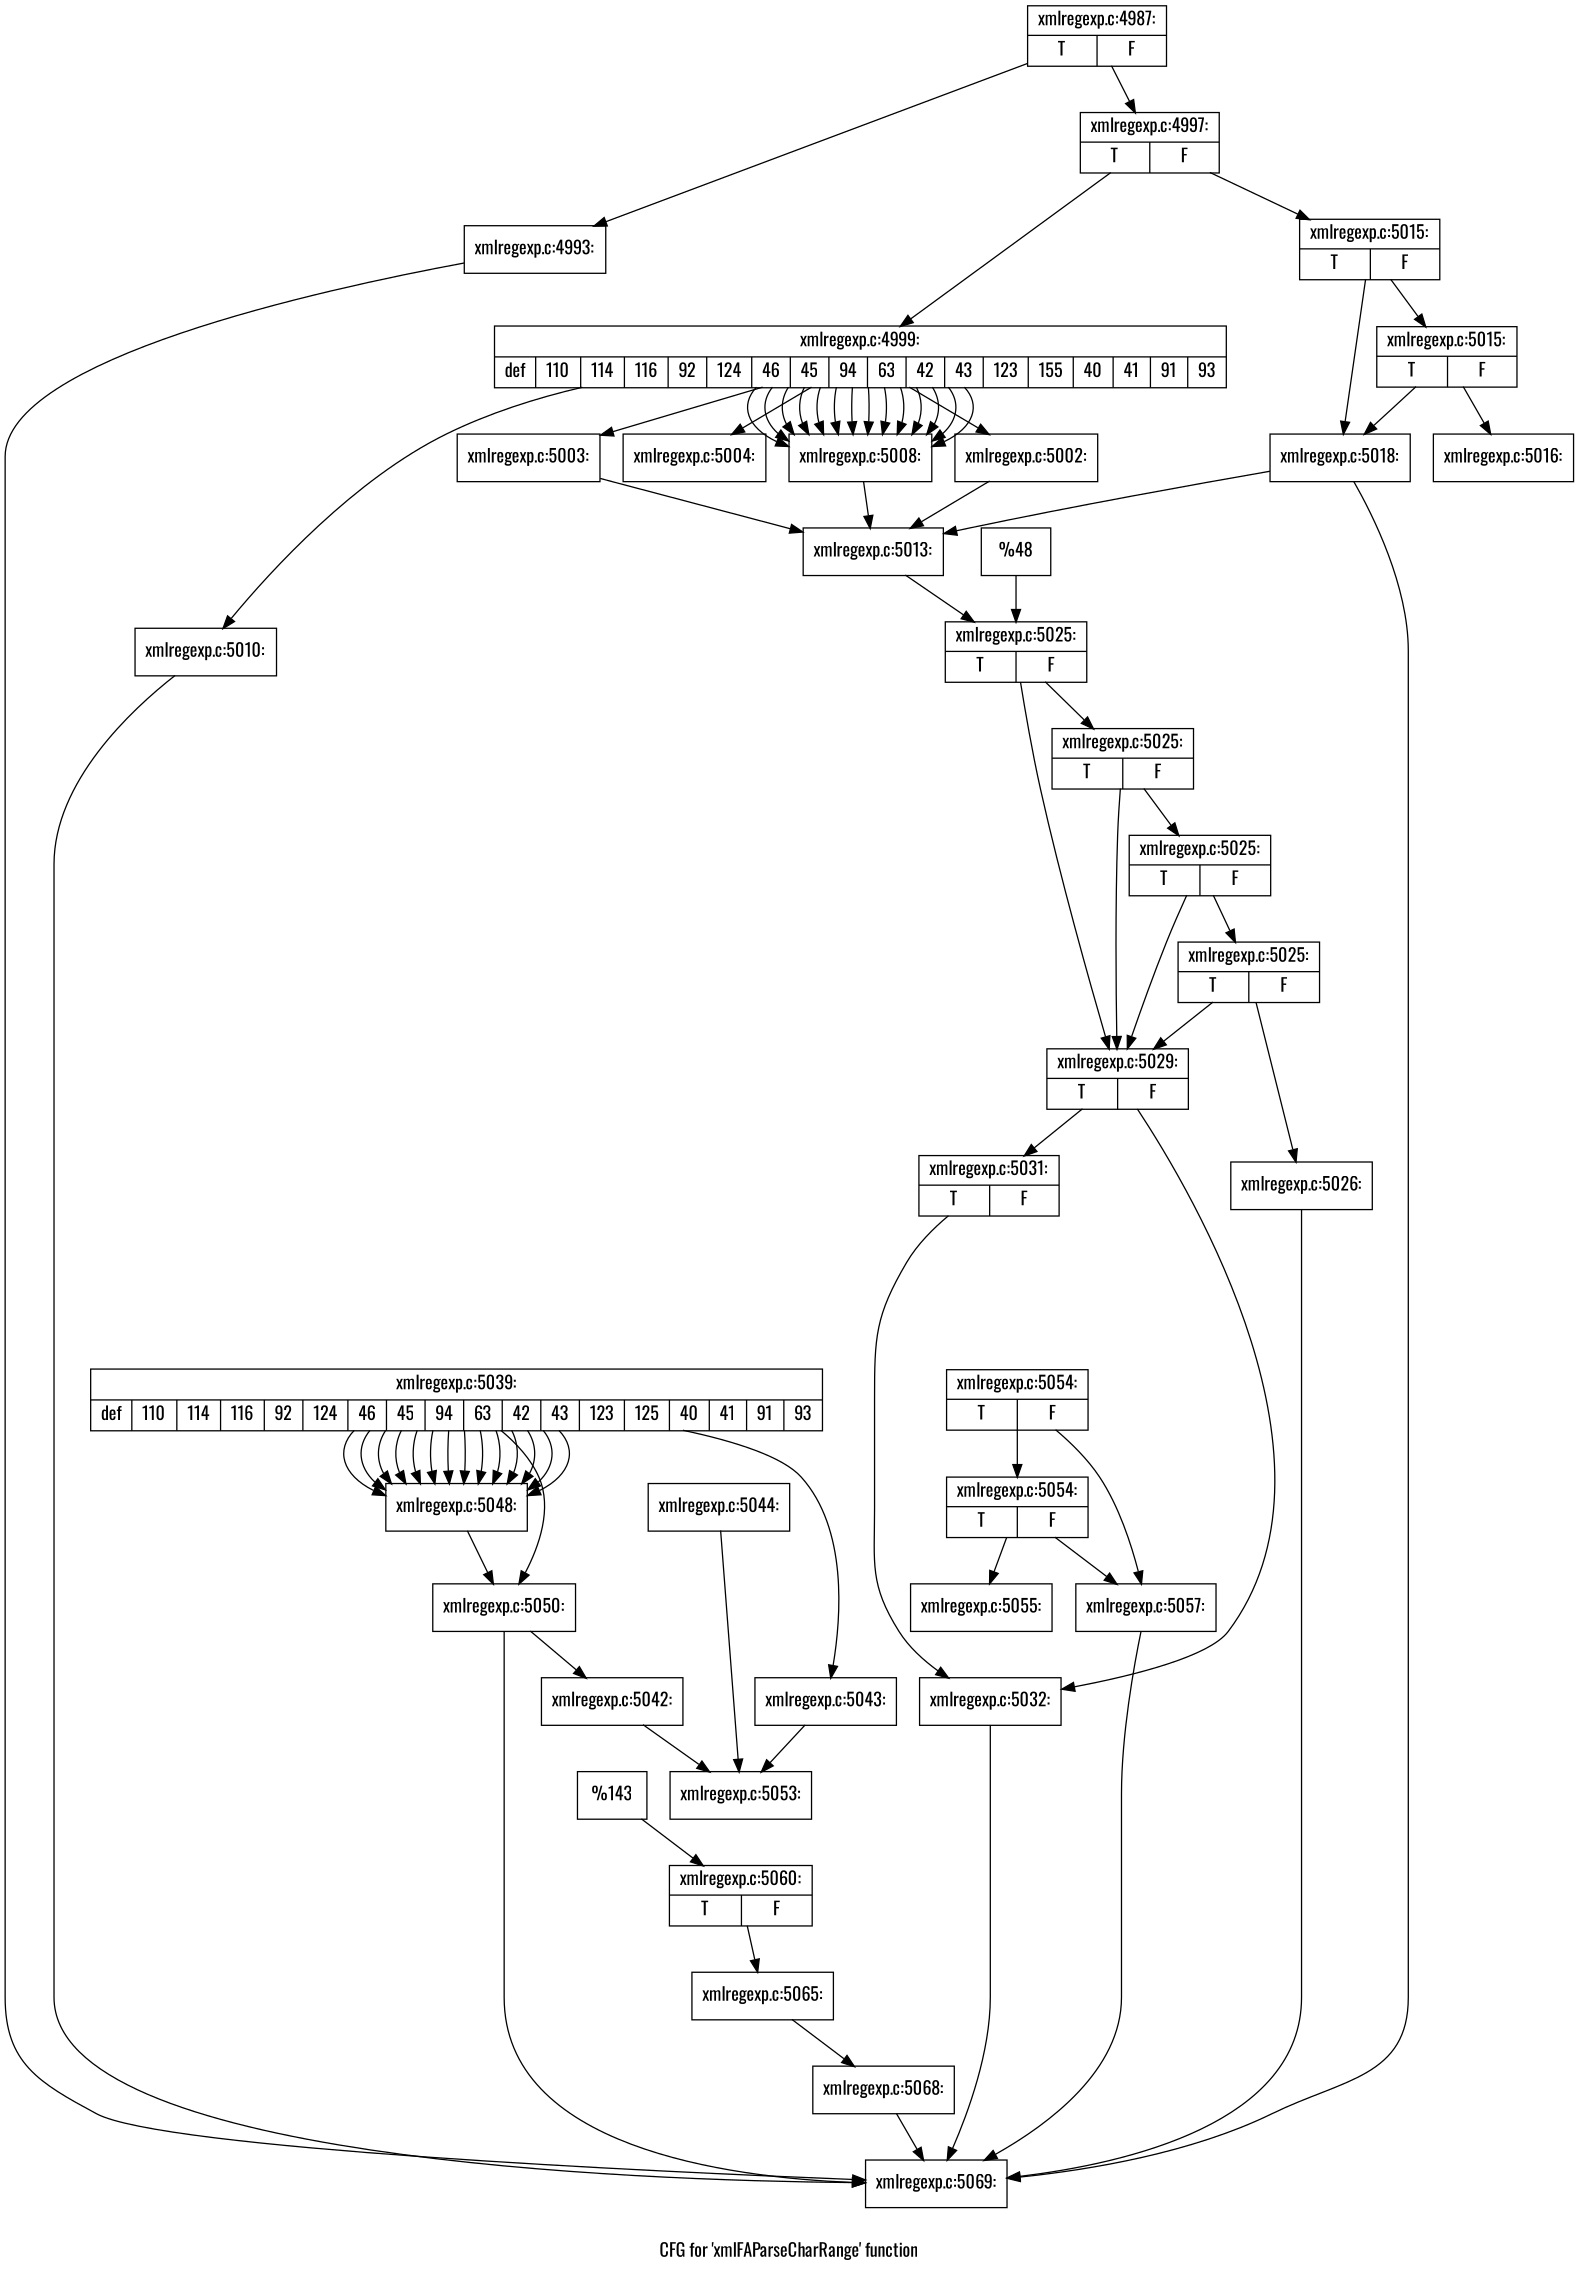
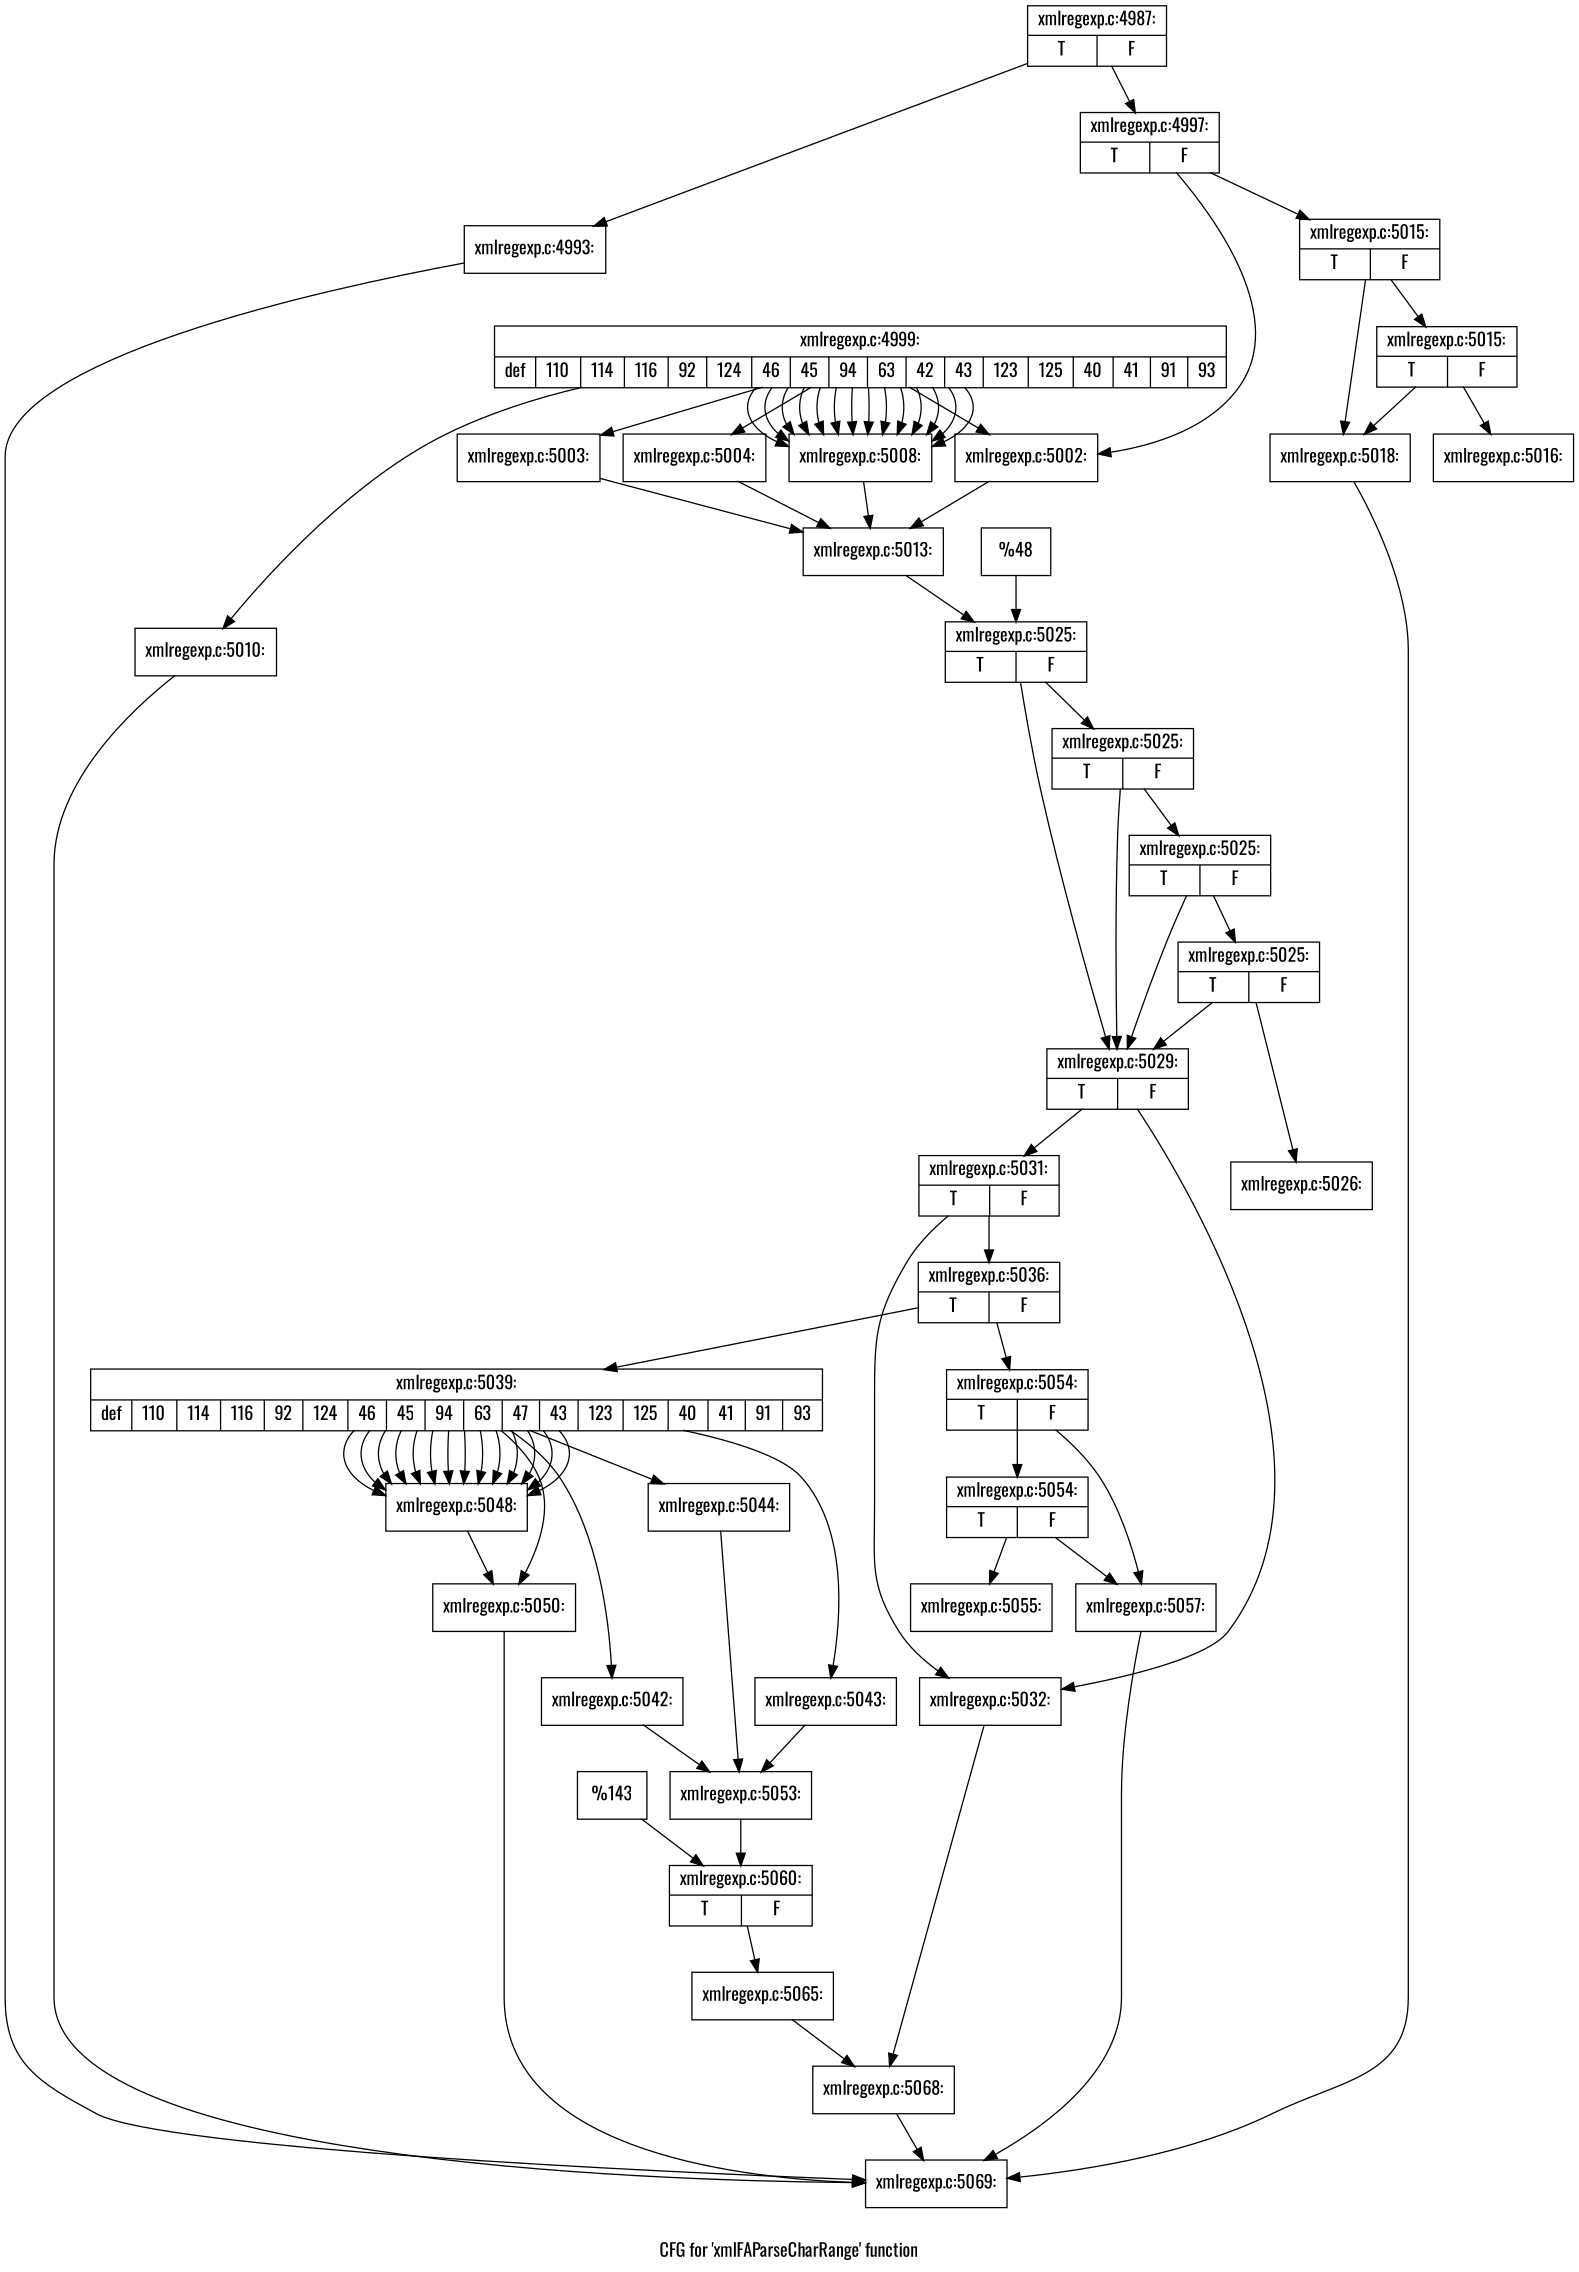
edge "xmlregexp.c:4997:" -> "xmlregexp.c:4999:": now "xmlregexp.c:4997:" -> "xmlregexp.c:5002:"
node "xmlregexp.c:4999:": text "155" -> "125"
edge "xmlregexp.c:5018:" -> "xmlregexp.c:5013:": now "xmlregexp.c:5004:" -> "xmlregexp.c:5013:"
node "xmlregexp.c:5036:": added
node "xmlregexp.c:5039:": text "42" -> "47"
edge "xmlregexp.c:5039:" -> "xmlregexp.c:5044:": added
edge "xmlregexp.c:5050:" -> "xmlregexp.c:5042:": now "xmlregexp.c:5039:" -> "xmlregexp.c:5042:"
edge "xmlregexp.c:5026:" -> "xmlregexp.c:5069:": removed
edge "xmlregexp.c:5053:" -> "xmlregexp.c:5060:": added
edge "xmlregexp.c:5032:" -> "xmlregexp.c:5069:": now "xmlregexp.c:5032:" -> "xmlregexp.c:5068:"
